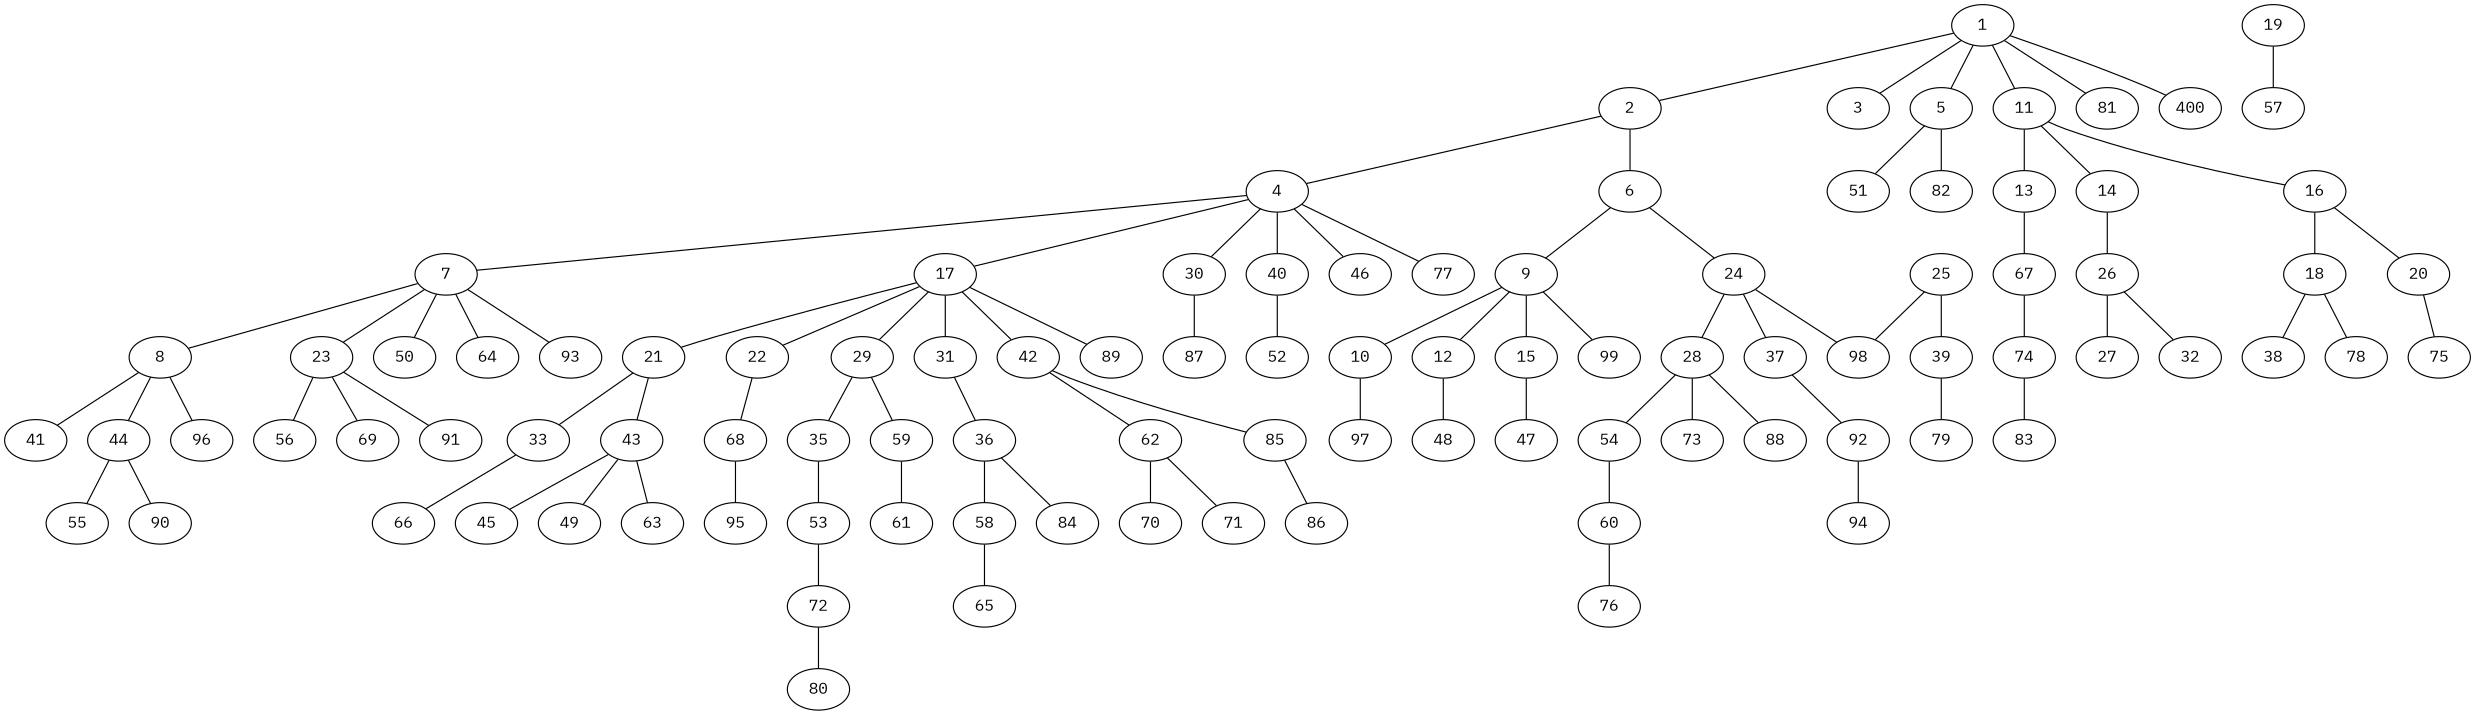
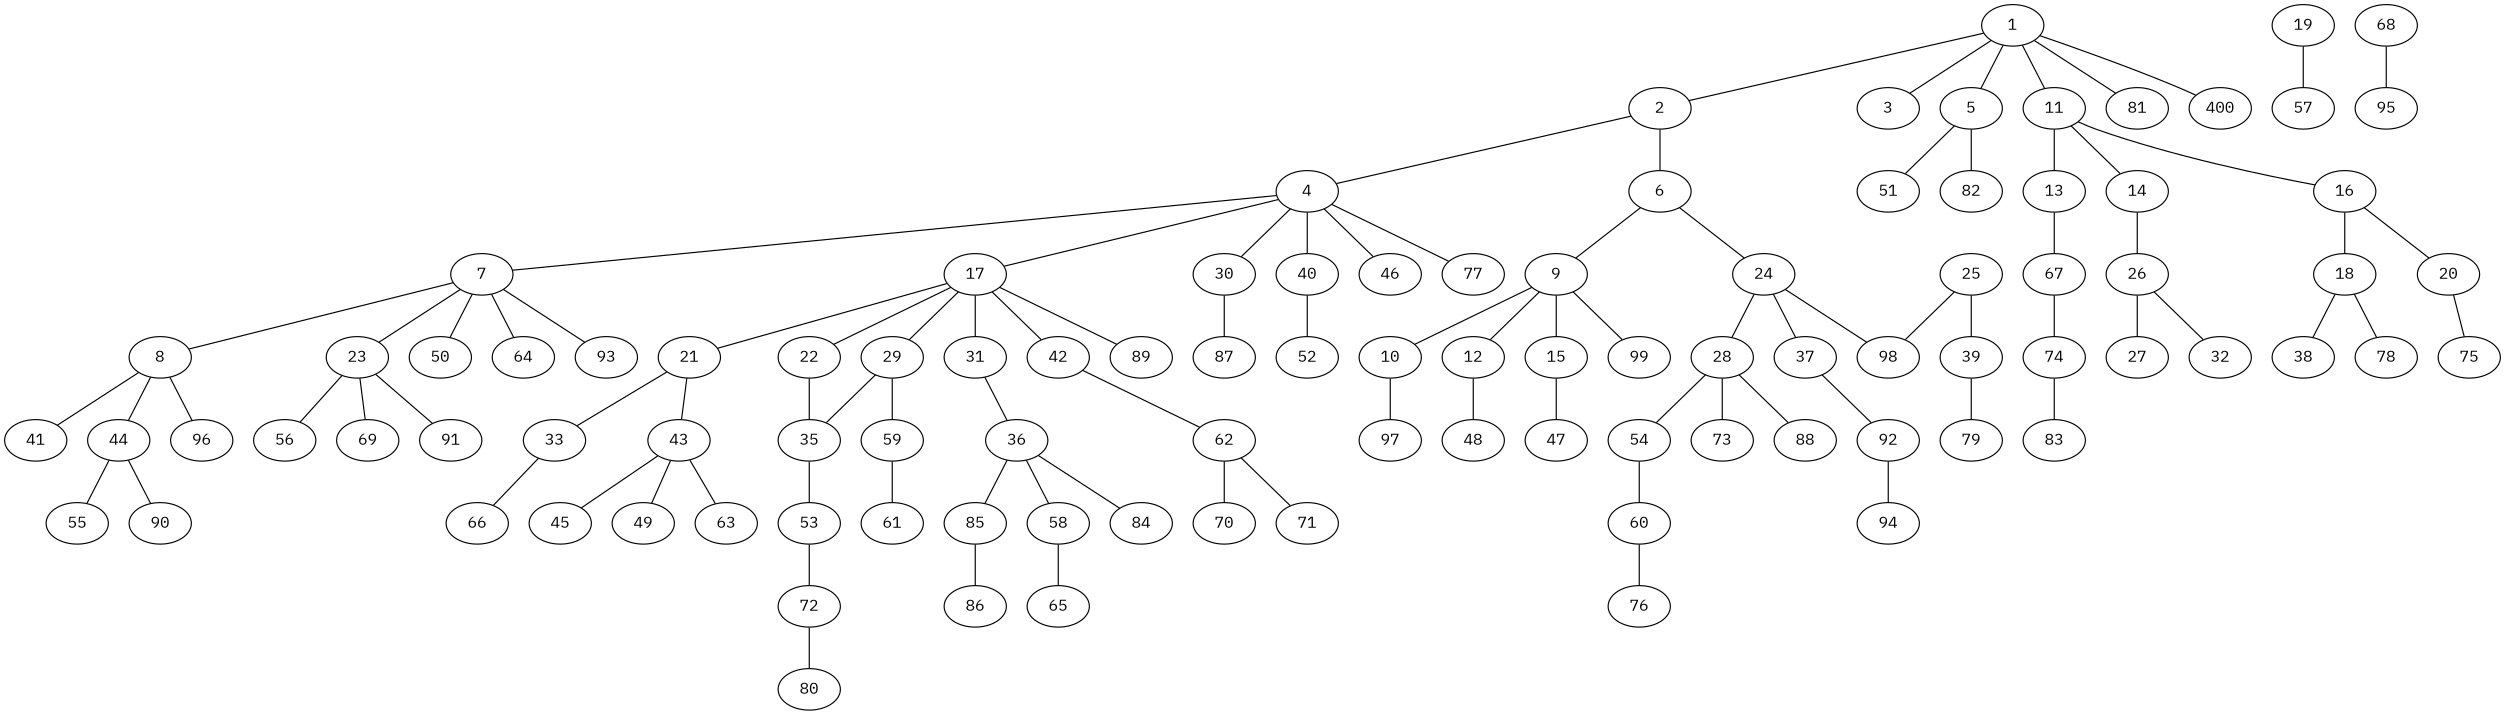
edge "22" -- "68": now "22" -- "35"
edge "42" -- "85": now "36" -- "85"
